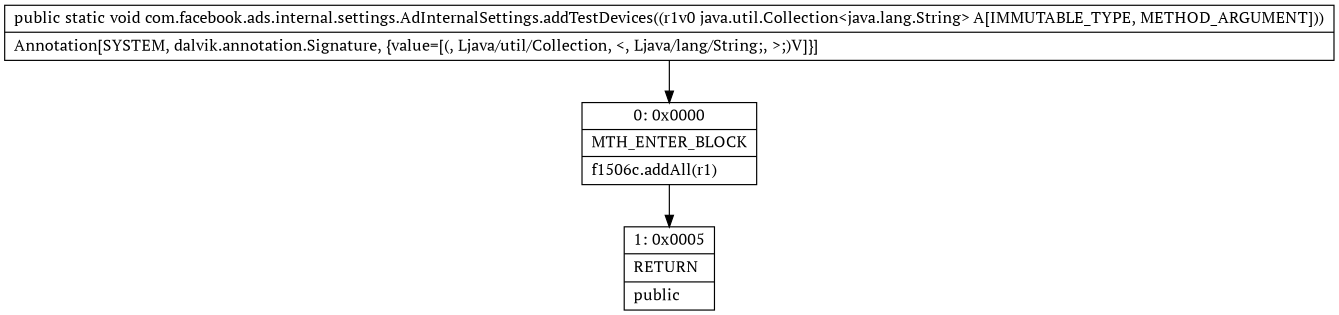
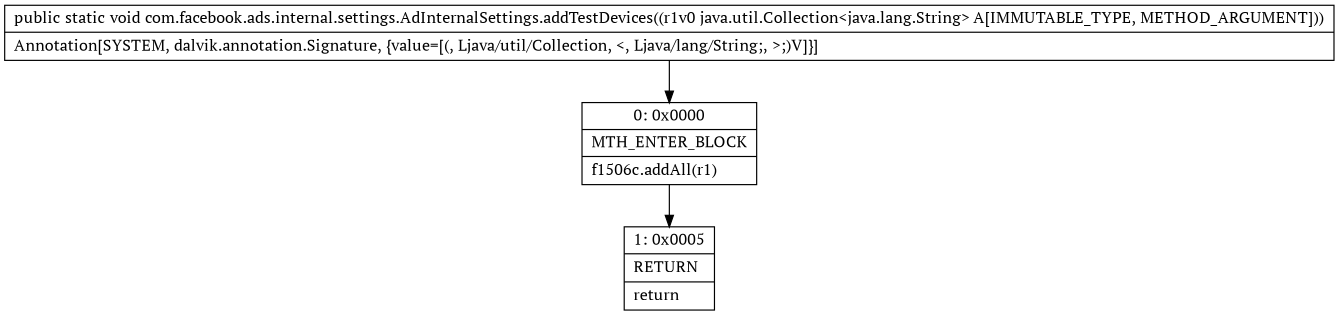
node "1: 0x0005": text "public" -> "return"
